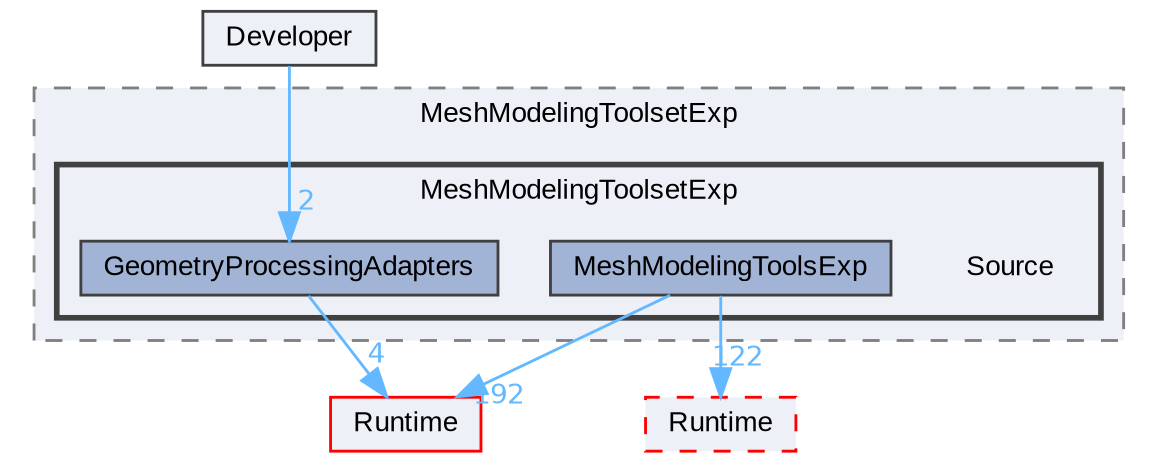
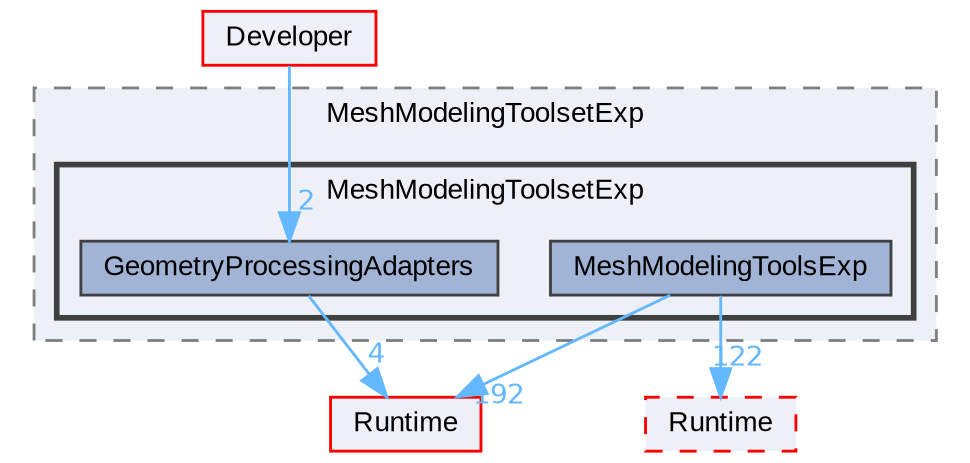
node "Developer": color grey25 -> red
node "Source": removed
